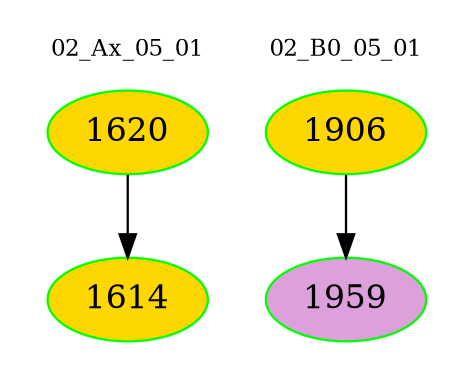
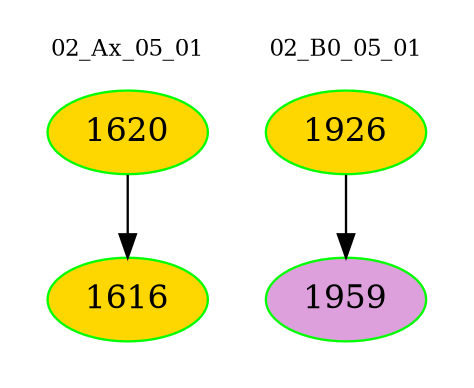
node "1906": label "1906" -> "1926"
node "1614": label "1614" -> "1616"
